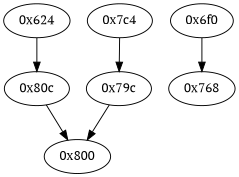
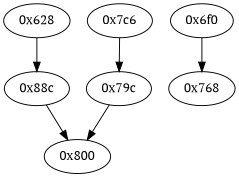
node "0x624": label "0x624" -> "0x628"
node "0x7c4": label "0x7c4" -> "0x7c6"
node "0x80c": label "0x80c" -> "0x88c"
